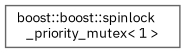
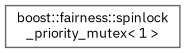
node "boost::boost::spinlock _priority_mutex< 1 >": label "boost::boost::spinlock _priority_mutex< 1 >" -> "boost::fairness::spinlock _priority_mutex< 1 >"
